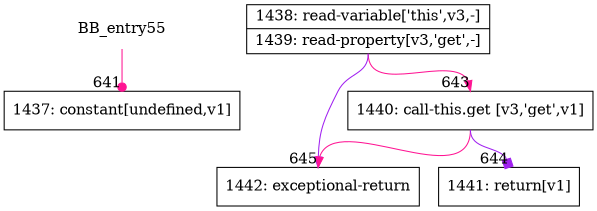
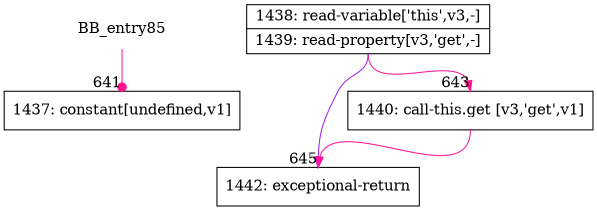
node "BB_entry55": label "BB_entry55" -> "BB_entry85"
node "1441: return[v1]": removed
